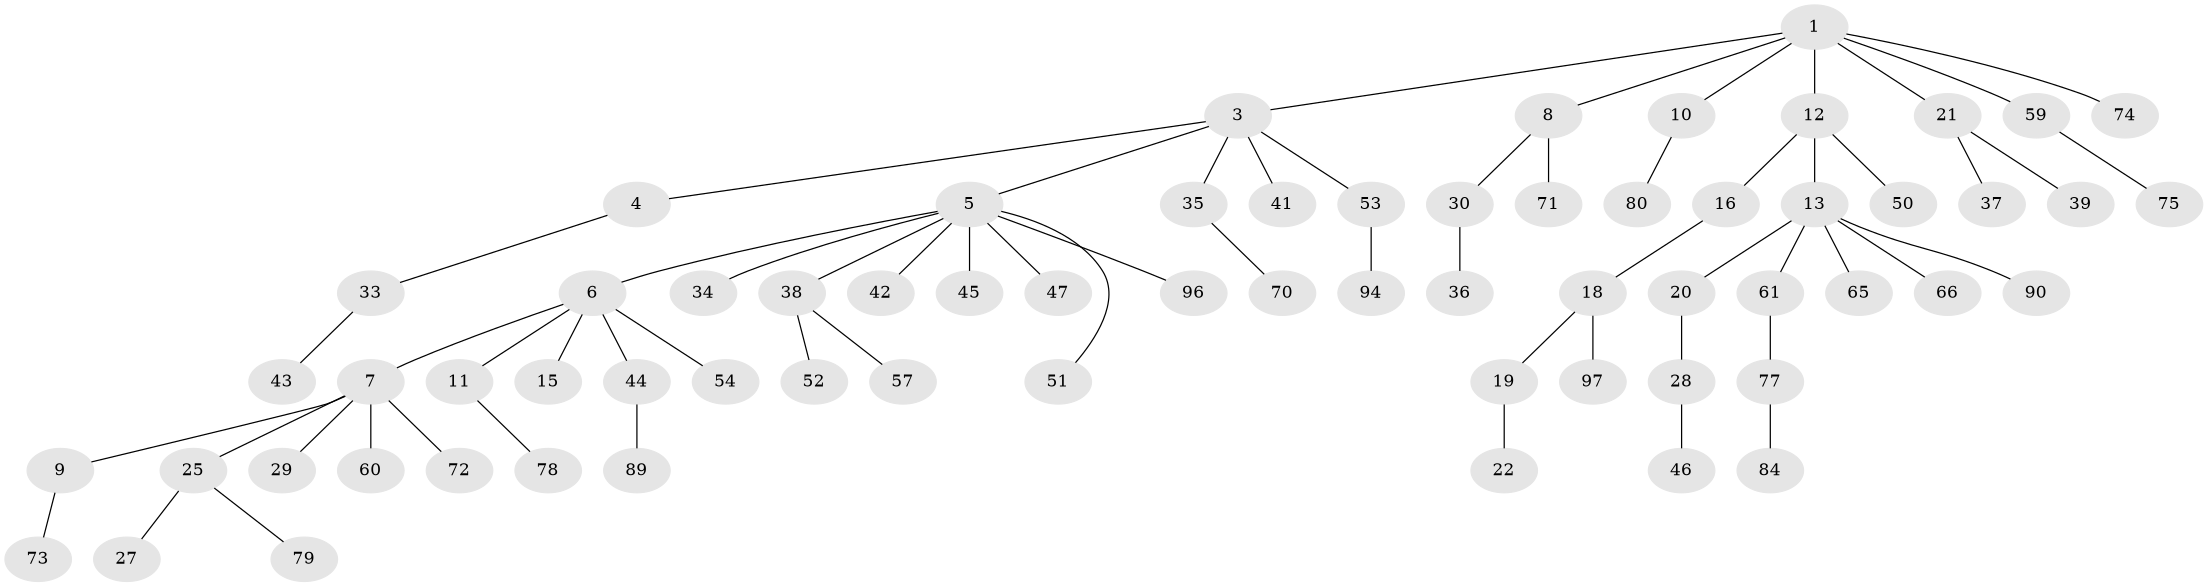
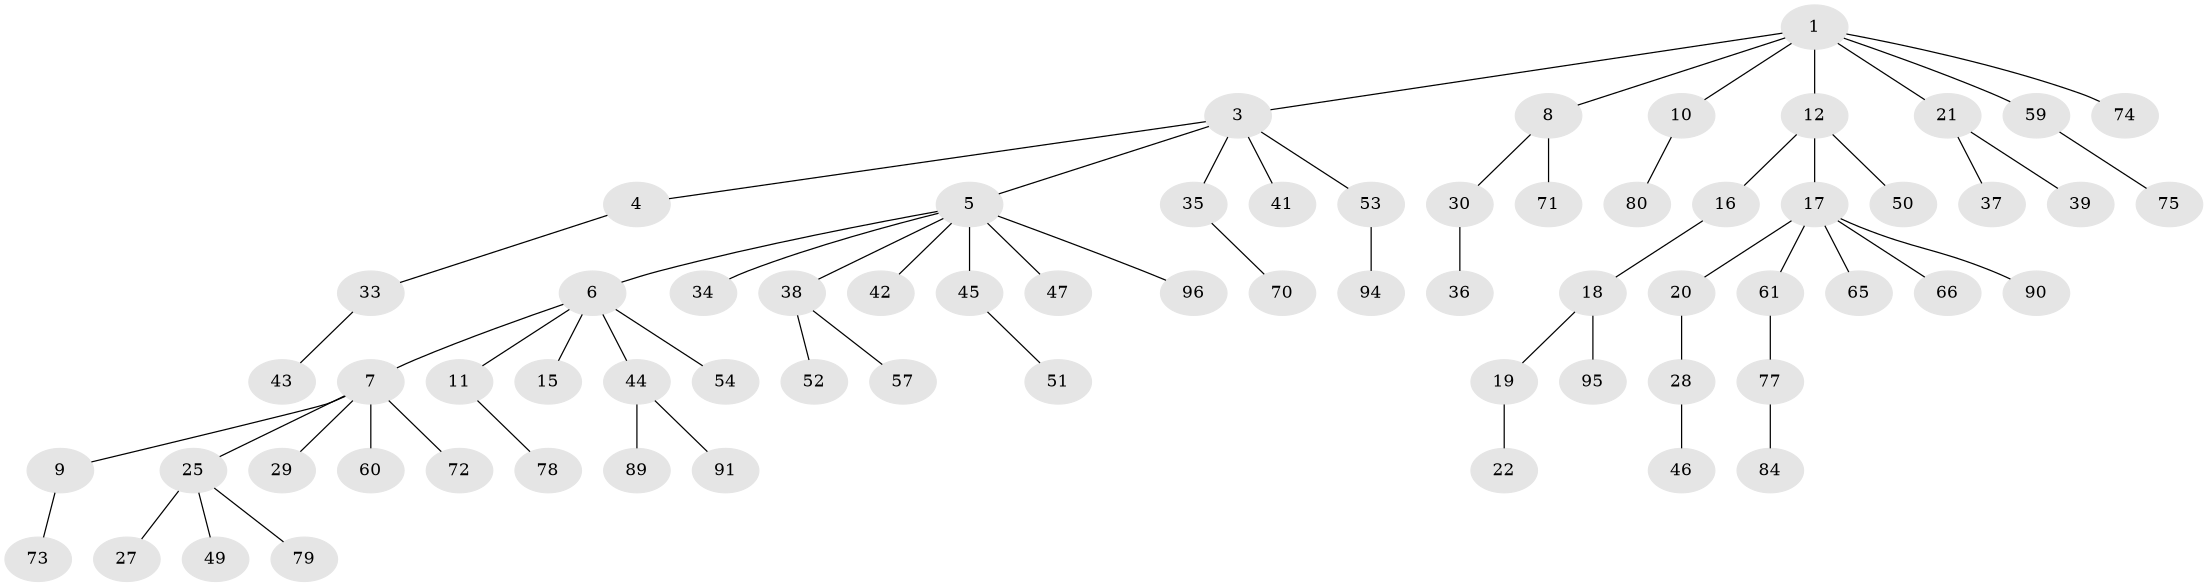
node "13": label "13" -> "17"
edge "5" -- "51": now "45" -- "51"
node "97": label "97" -> "95"
node "91": added
node "49": added
